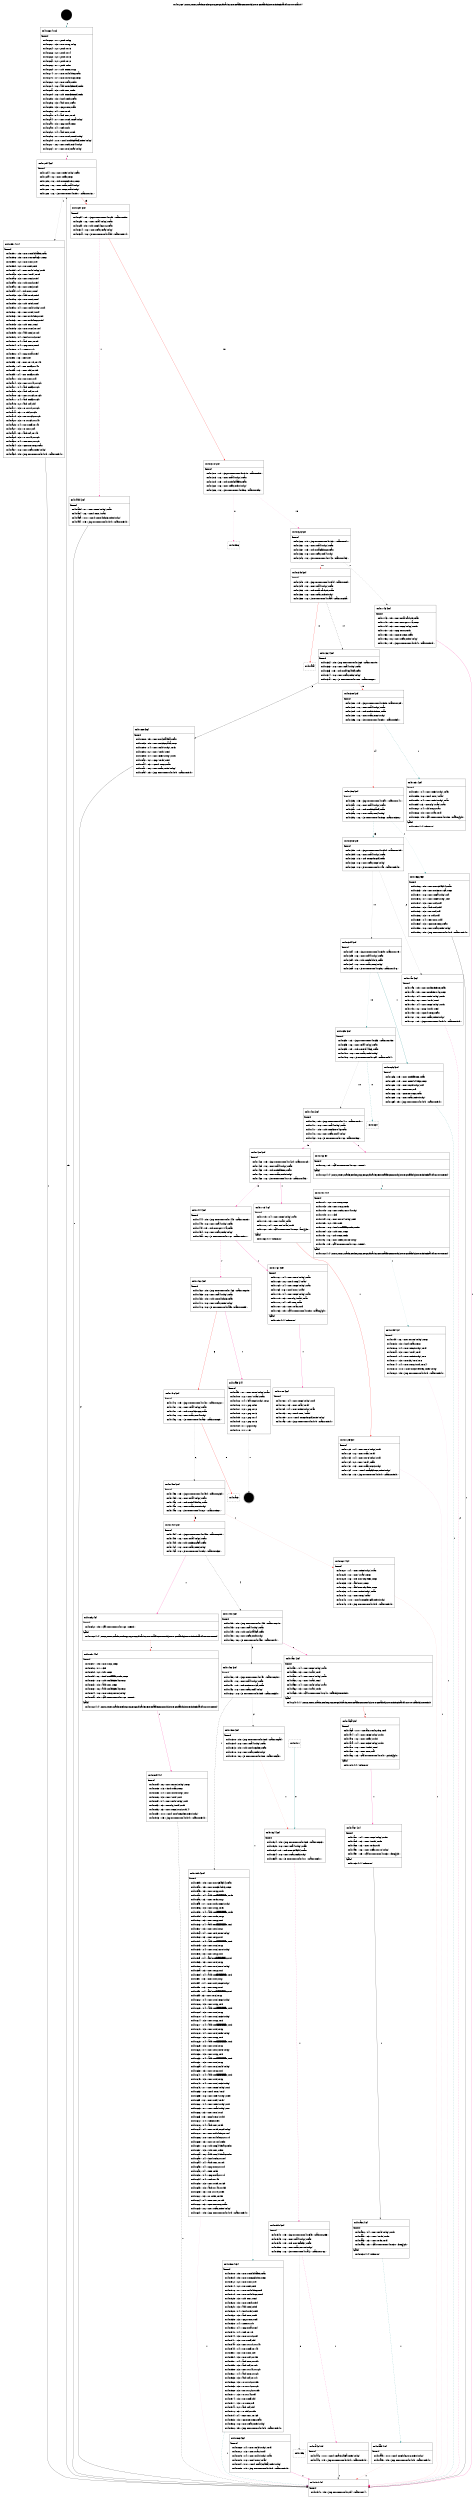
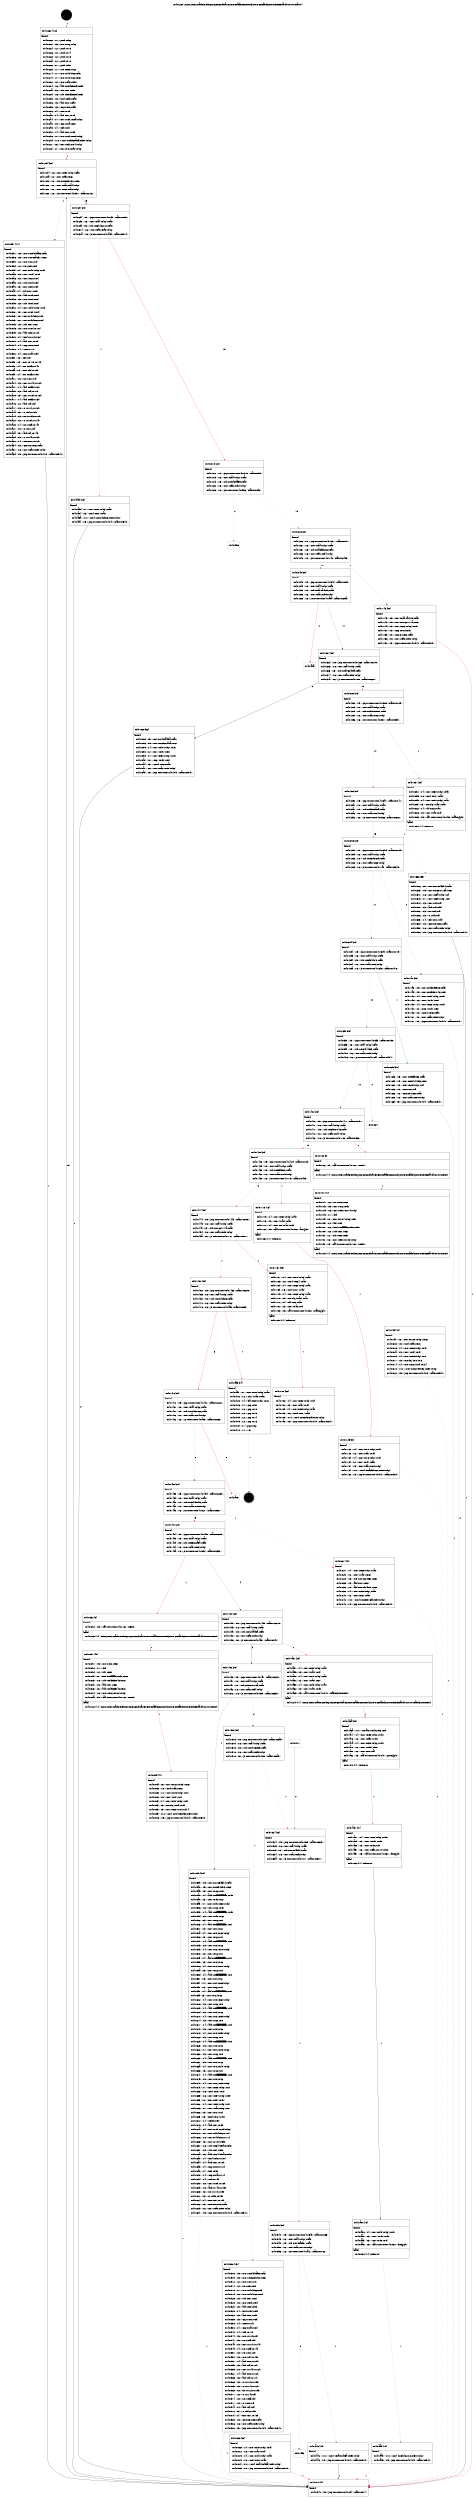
edge "0x4017d1 [44]" -> "0x4017fd [42]": removed, label "1"
